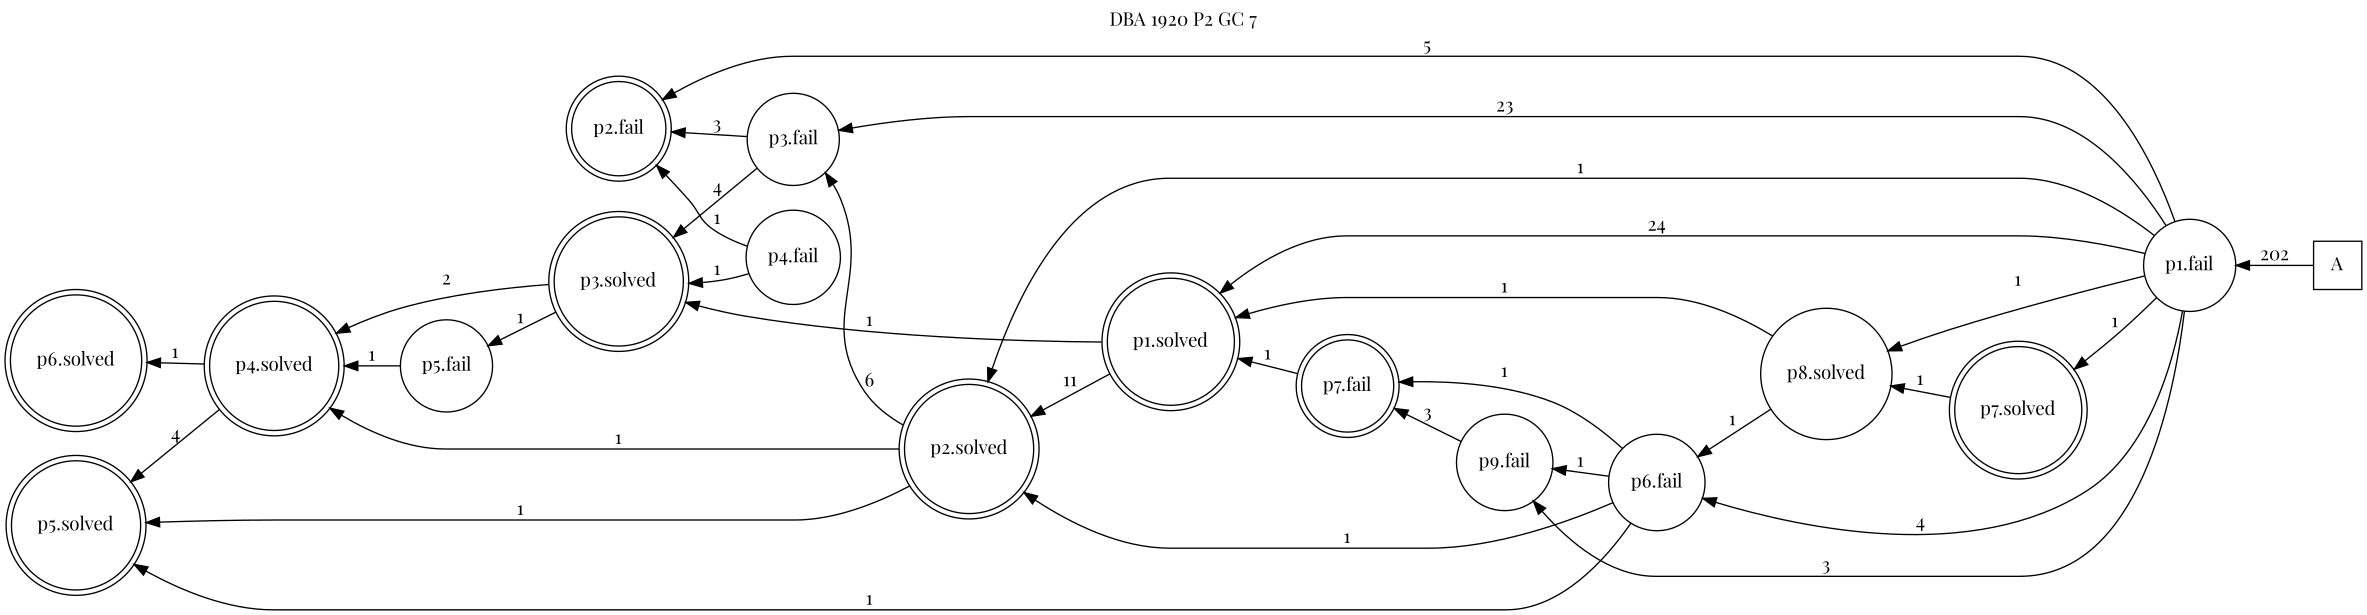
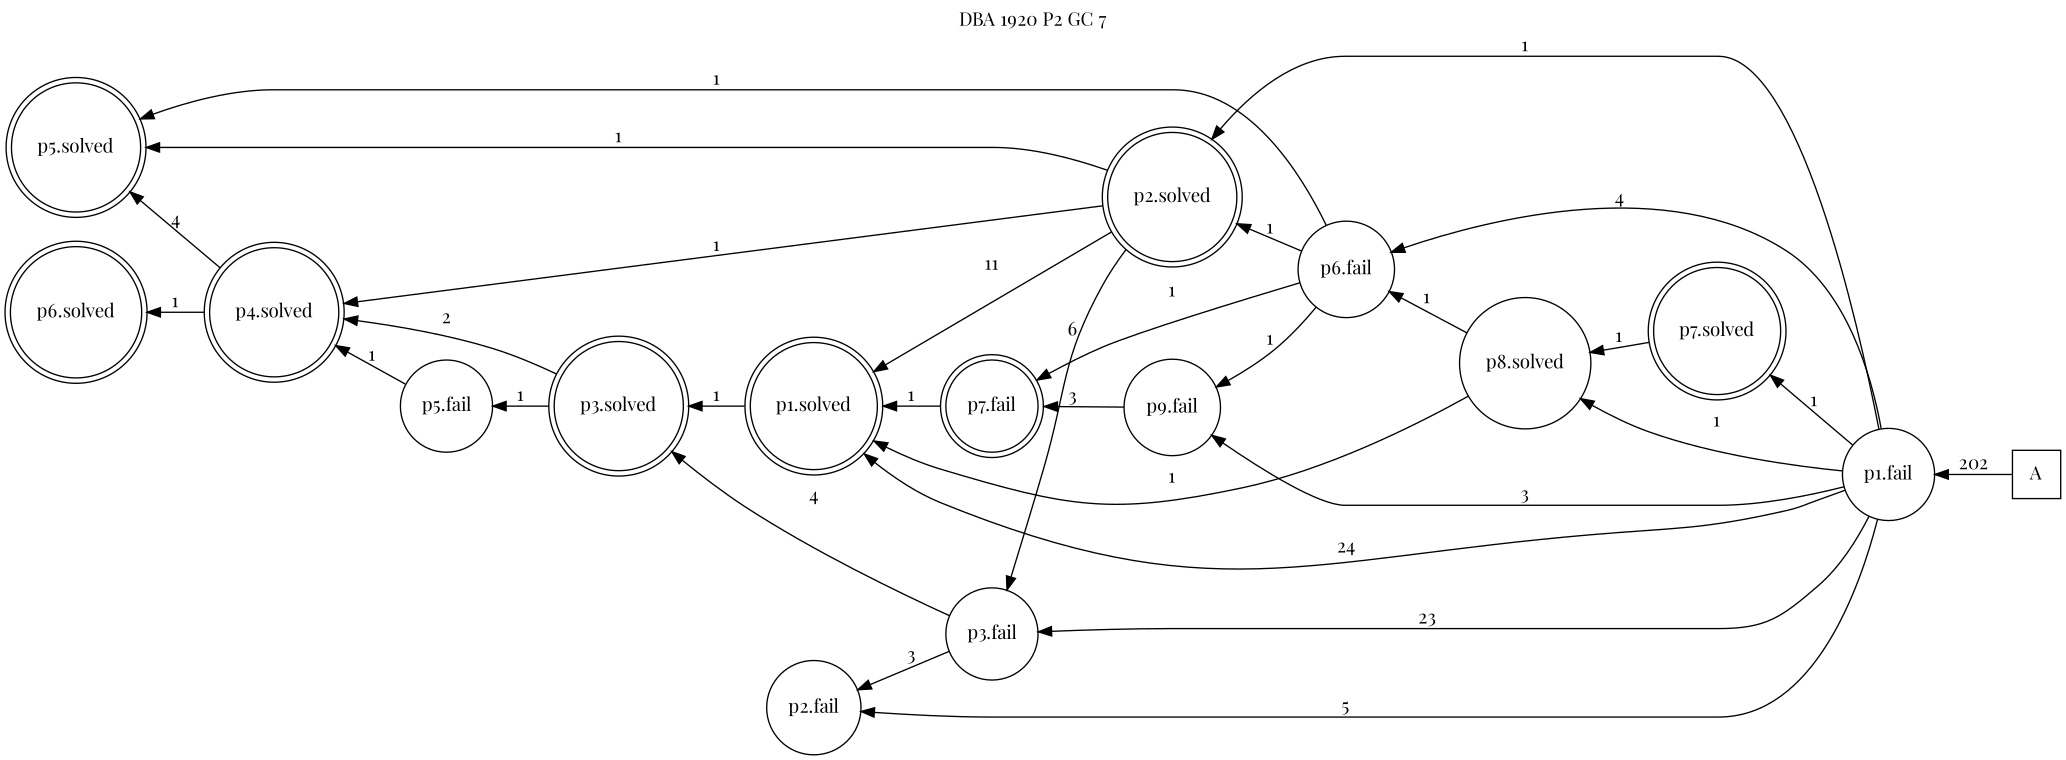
node "p2.fail": shape doublecircle -> circle
node "p4.fail": removed
edge "p1.solved" -> "p2.solved": reversed
